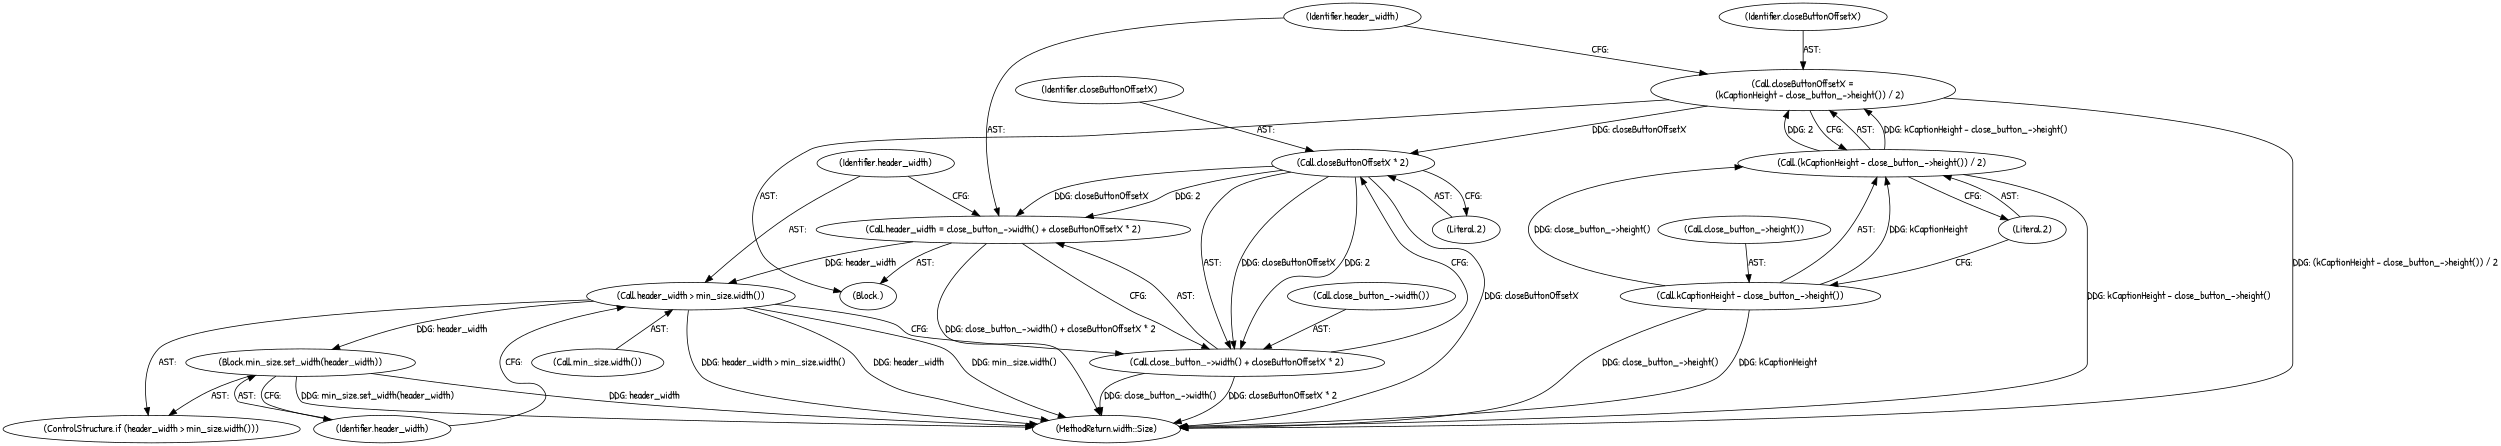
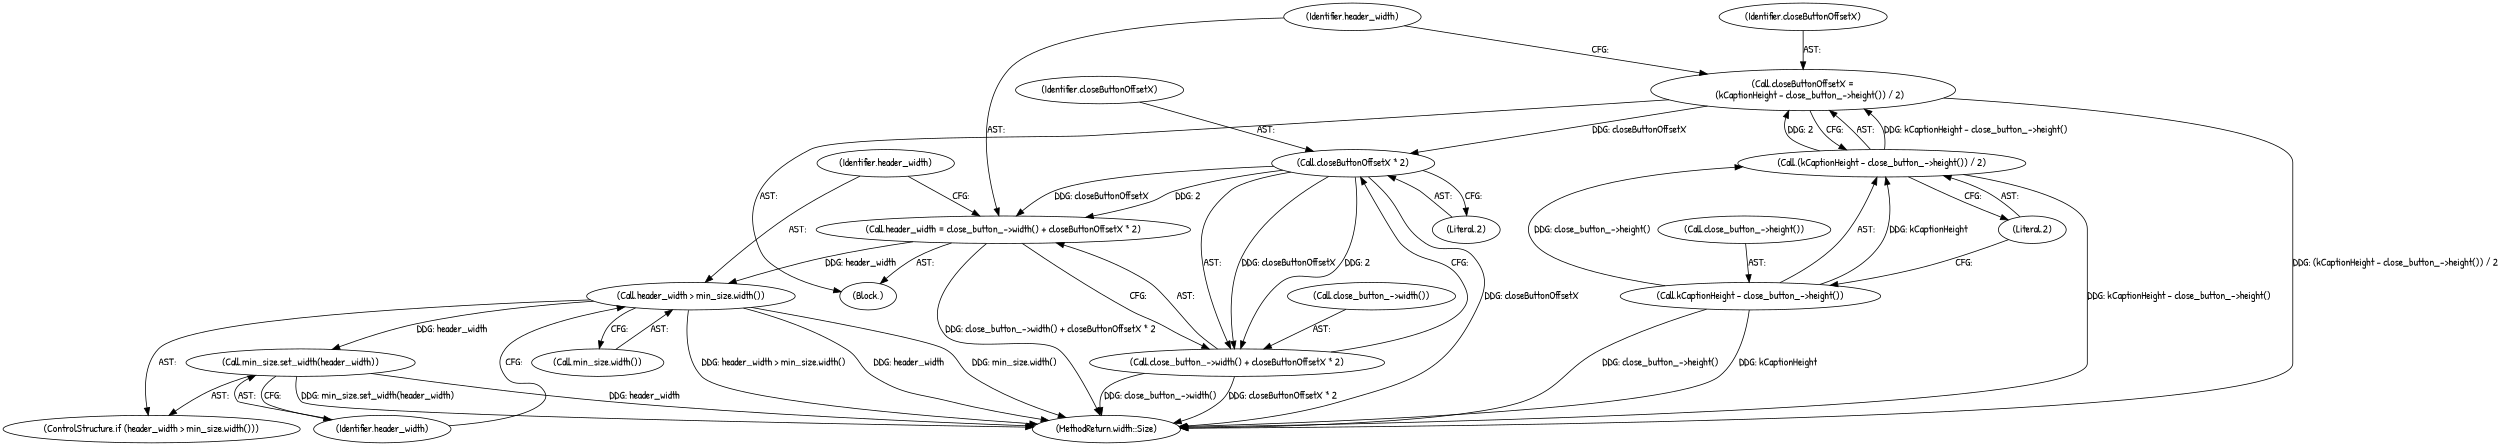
edge "(Call,header_width > min_size.width())" -> "(Call,close_button_->width() + closeButtonOffsetX * 2)": now "(Call,header_width > min_size.width())" -> "(Call,min_size.width())"
node "(Block,min_size.set_width(header_width))": label "(Block,min_size.set_width(header_width))" -> "(Call,min_size.set_width(header_width))"
